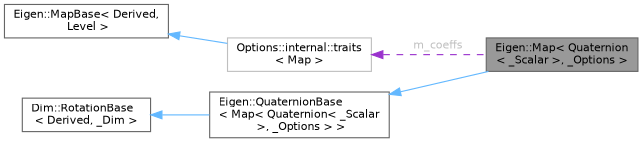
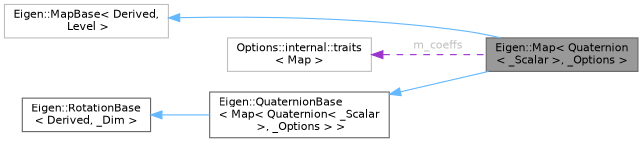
node "Eigen::MapBase< Derived, Level >": color gray40 -> grey75
edge "Options::internal::traits < Map >" -> "Eigen::MapBase< Derived, Level >": now "Eigen::Map< Quaternion < _Scalar >, _Options >" -> "Eigen::MapBase< Derived, Level >"
node "Dim::RotationBase < Derived, _Dim >": label "Dim::RotationBase < Derived, _Dim >" -> "Eigen::RotationBase < Derived, _Dim >"
